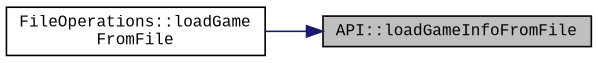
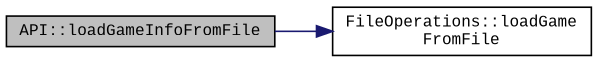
edge "FileOperations::loadGame FromFile" -> "API::loadGameInfoFromFile": reversed
